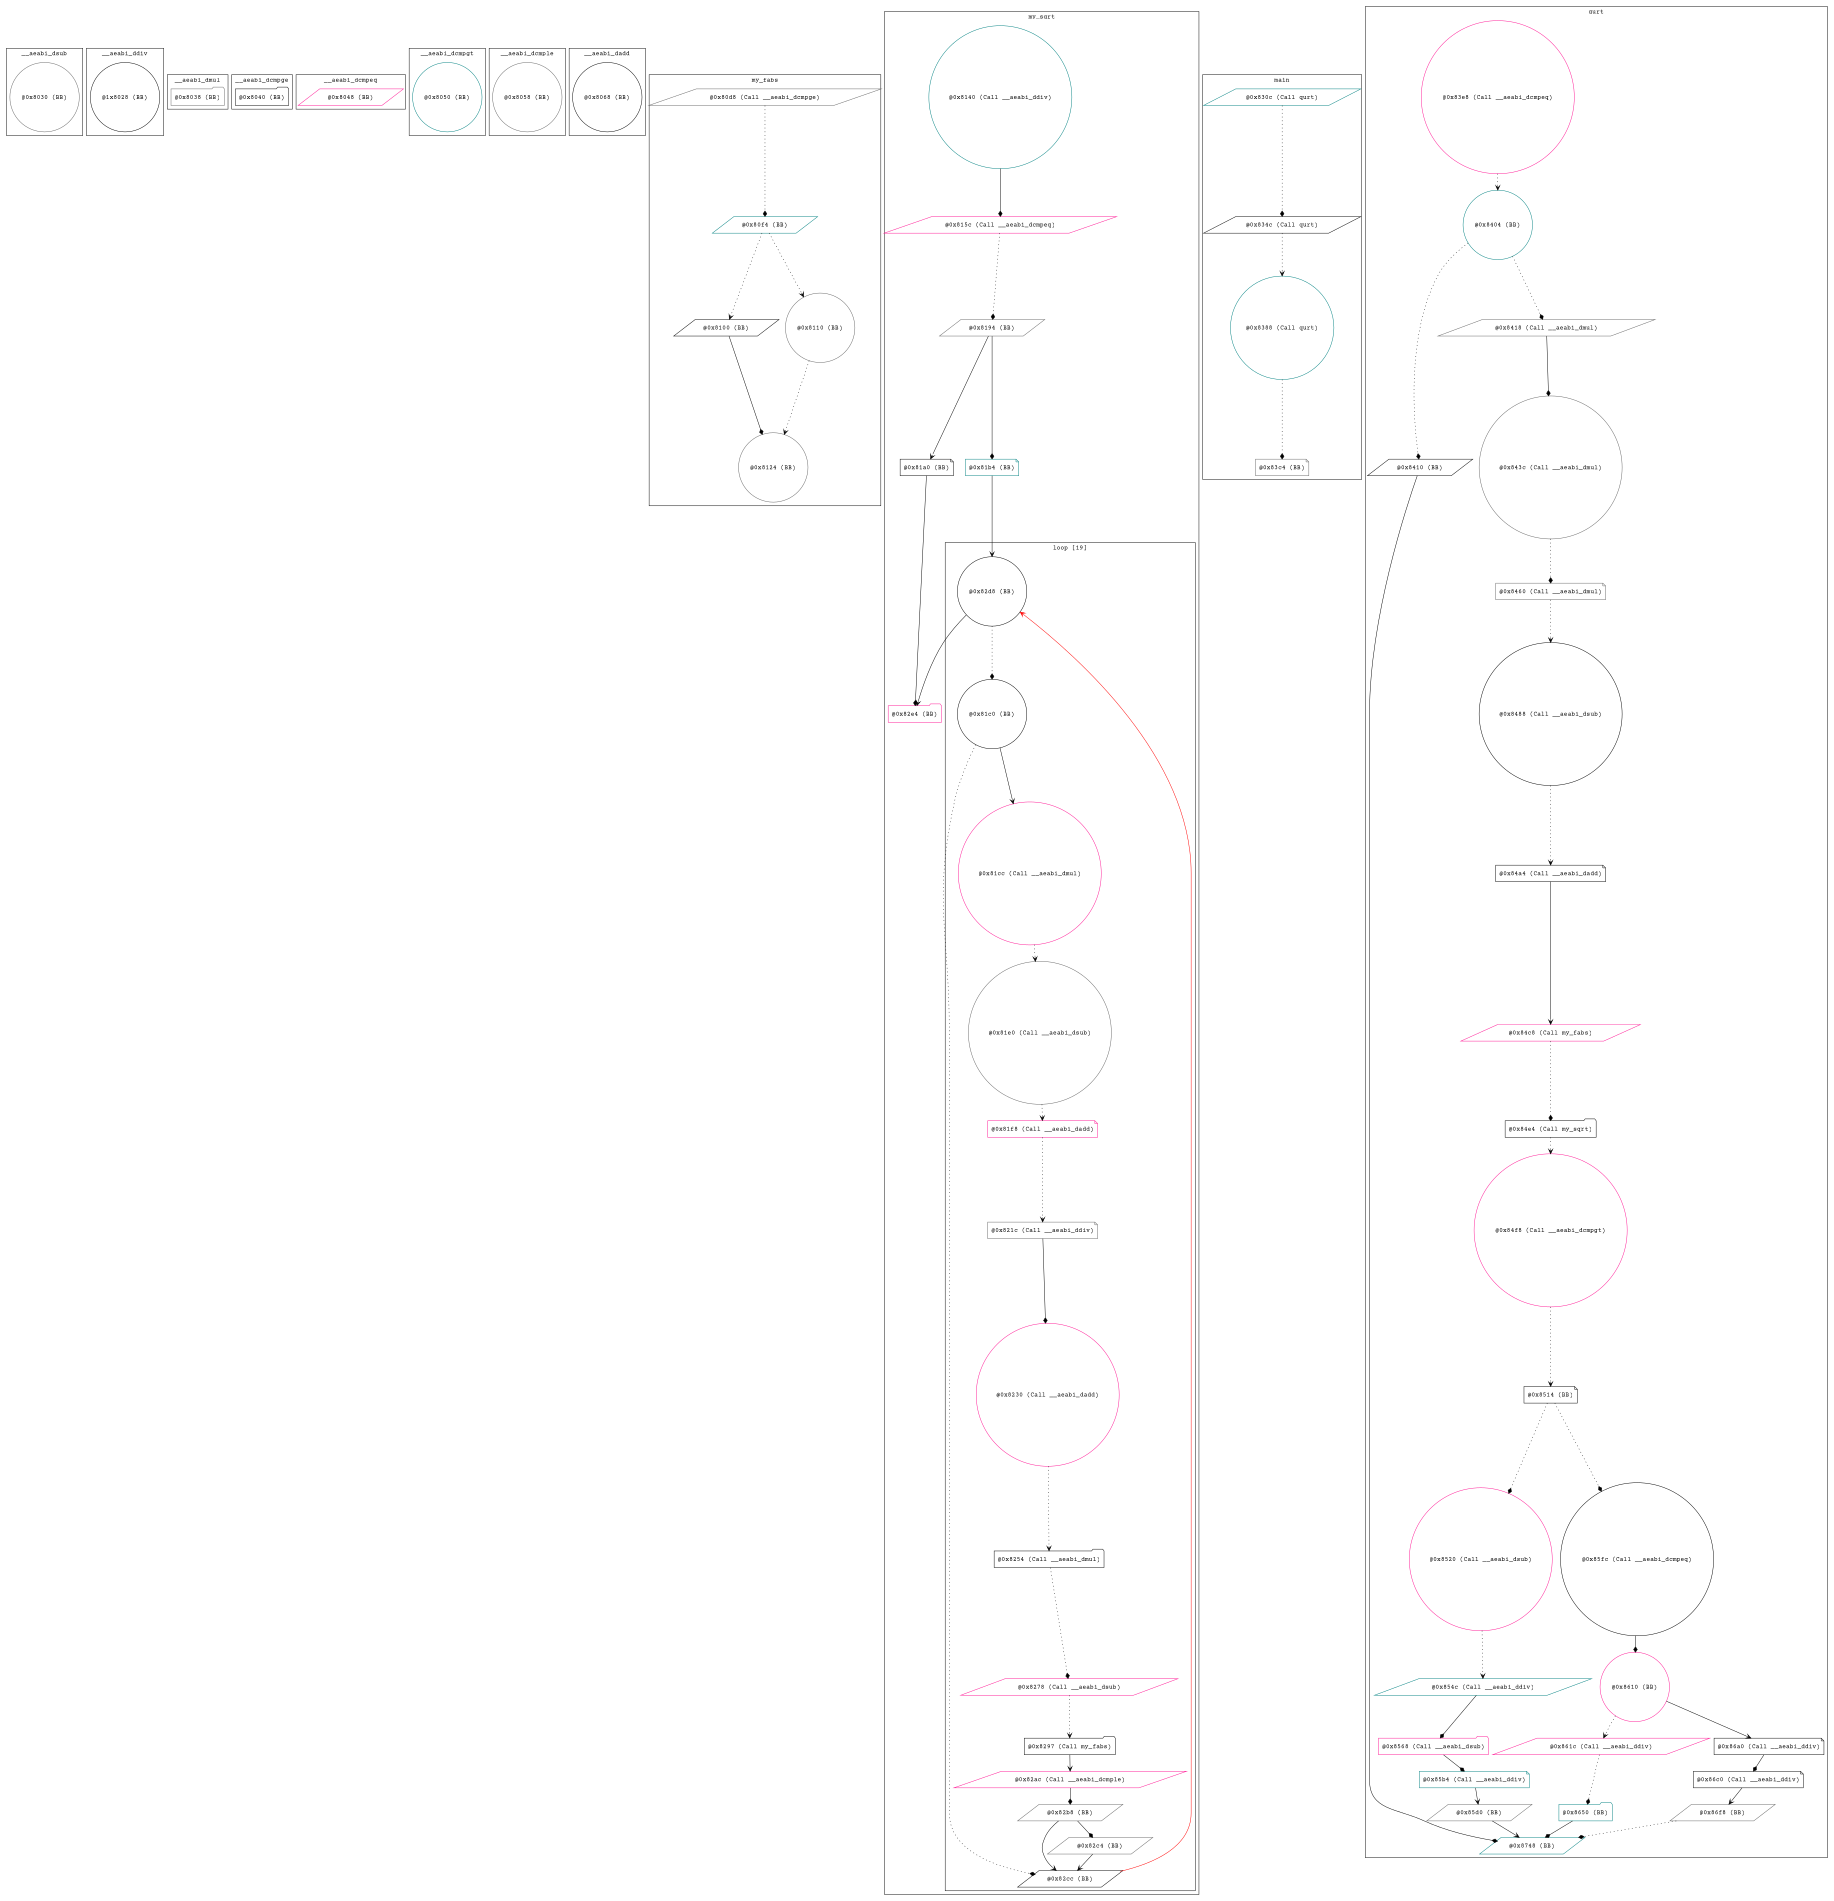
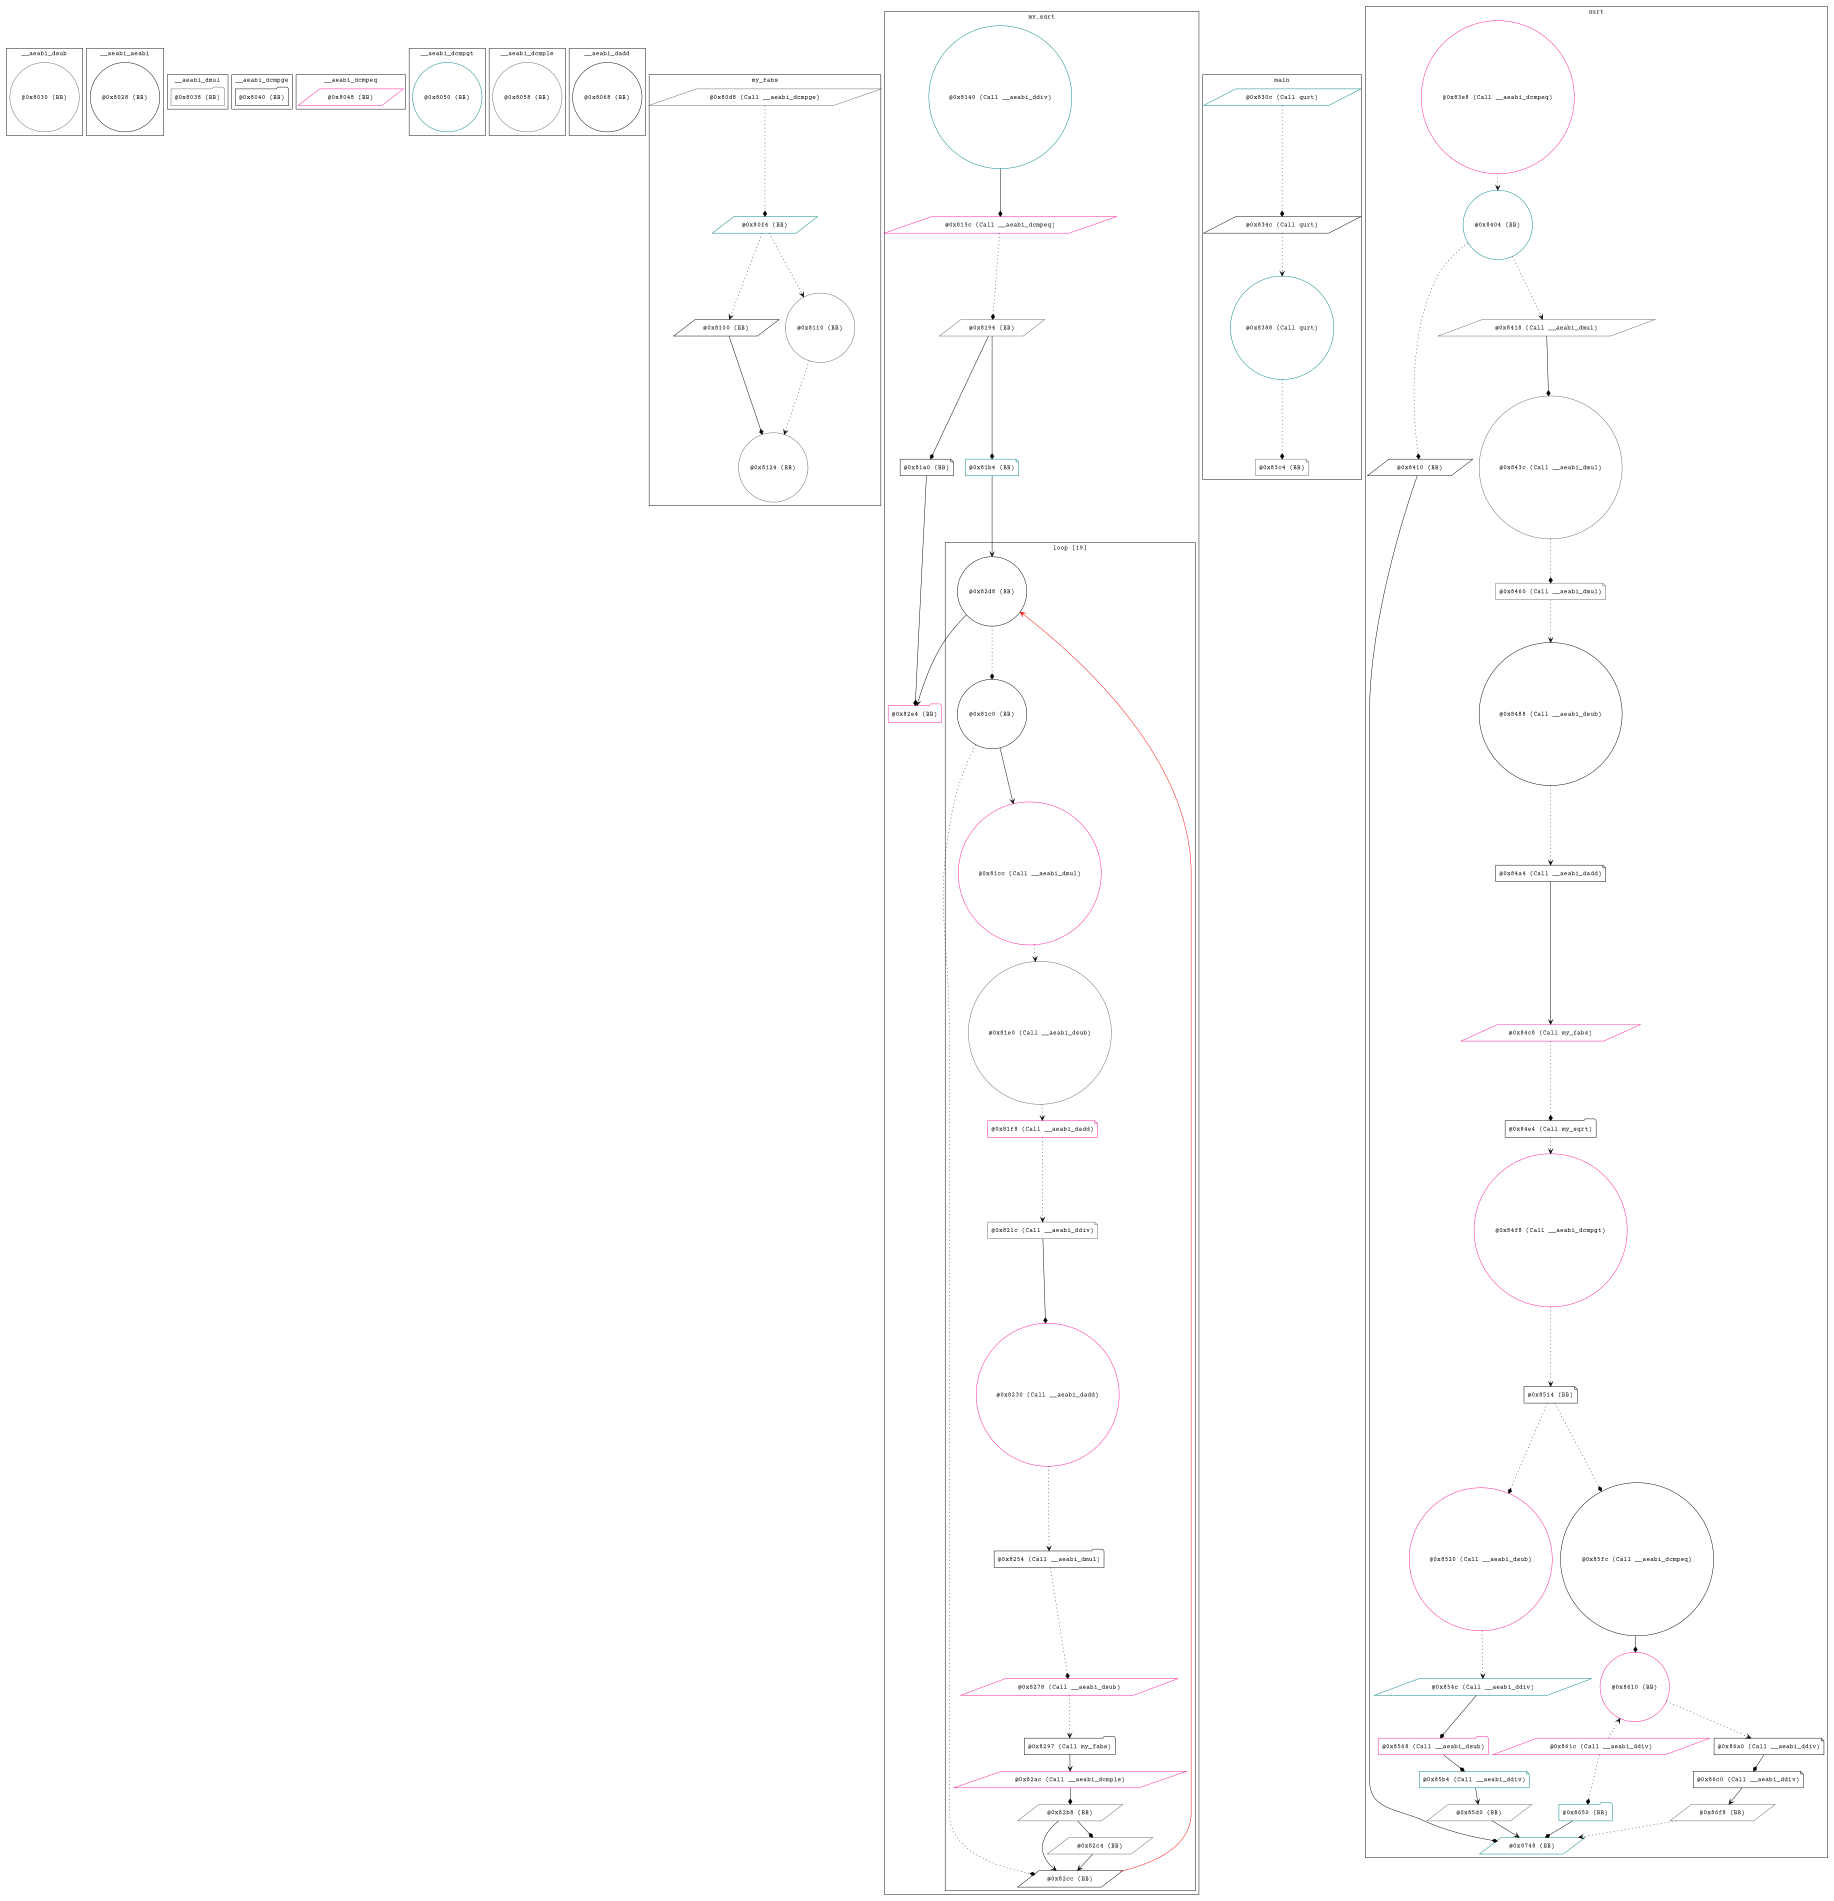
cluster "__aeabi_ddiv": label "__aeabi_ddiv" -> "__aeabi_aeabi"
node "@1x8028 (BB)": label "@1x8028 (BB)" -> "@0x8028 (BB)"
edge "@0x8404 (BB)" -> "@0x8418 (Call __aeabi_dmul)": arrowhead diamond -> vee
edge "@0x8194 (BB)" -> "@0x81a0 (BB)": arrowhead vee -> diamond
edge "@0x8610 (BB)" -> "@0x86a0 (Call __aeabi_ddiv)": style solid -> dotted
edge "@0x8610 (BB)" -> "@0x861c (Call __aeabi_ddiv)": reversed
edge "@0x86f8 (BB)" -> "@0x8748 (BB)": arrowhead diamond -> vee
